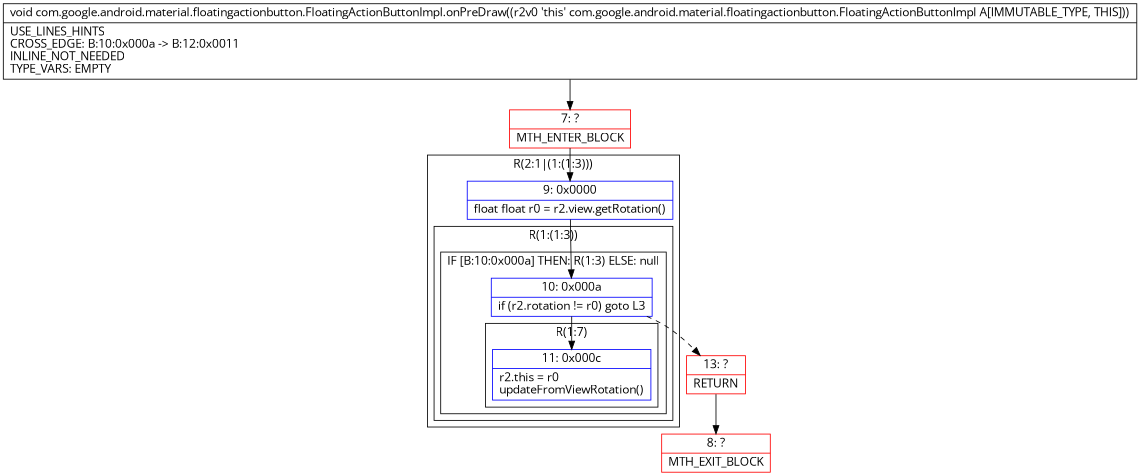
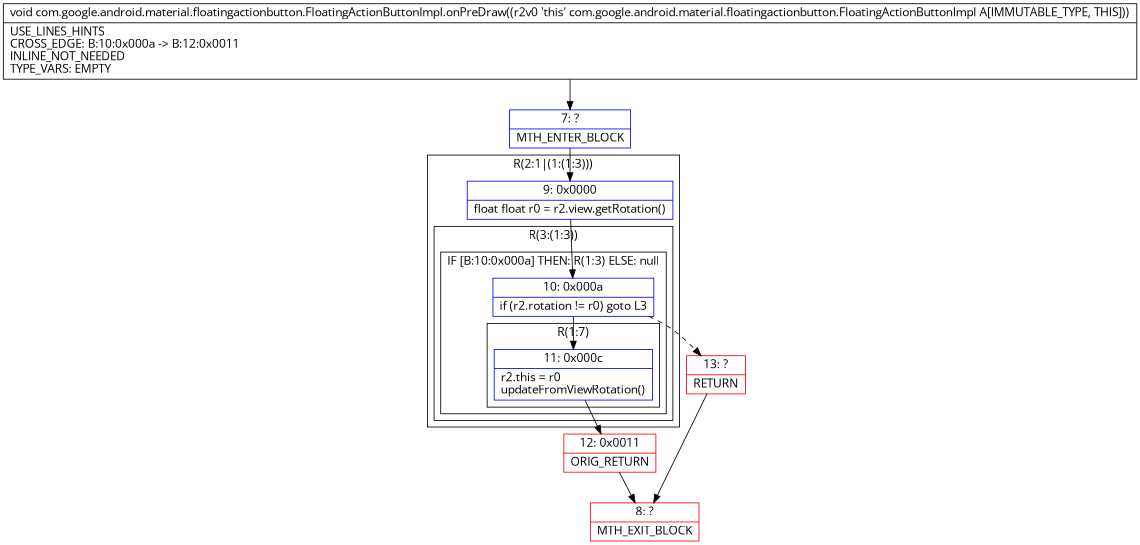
node "7: ?": color red -> blue
cluster "R(1:(1:3))": label "R(1:(1:3))" -> "R(3:(1:3))"
node "12: 0x0011": added
